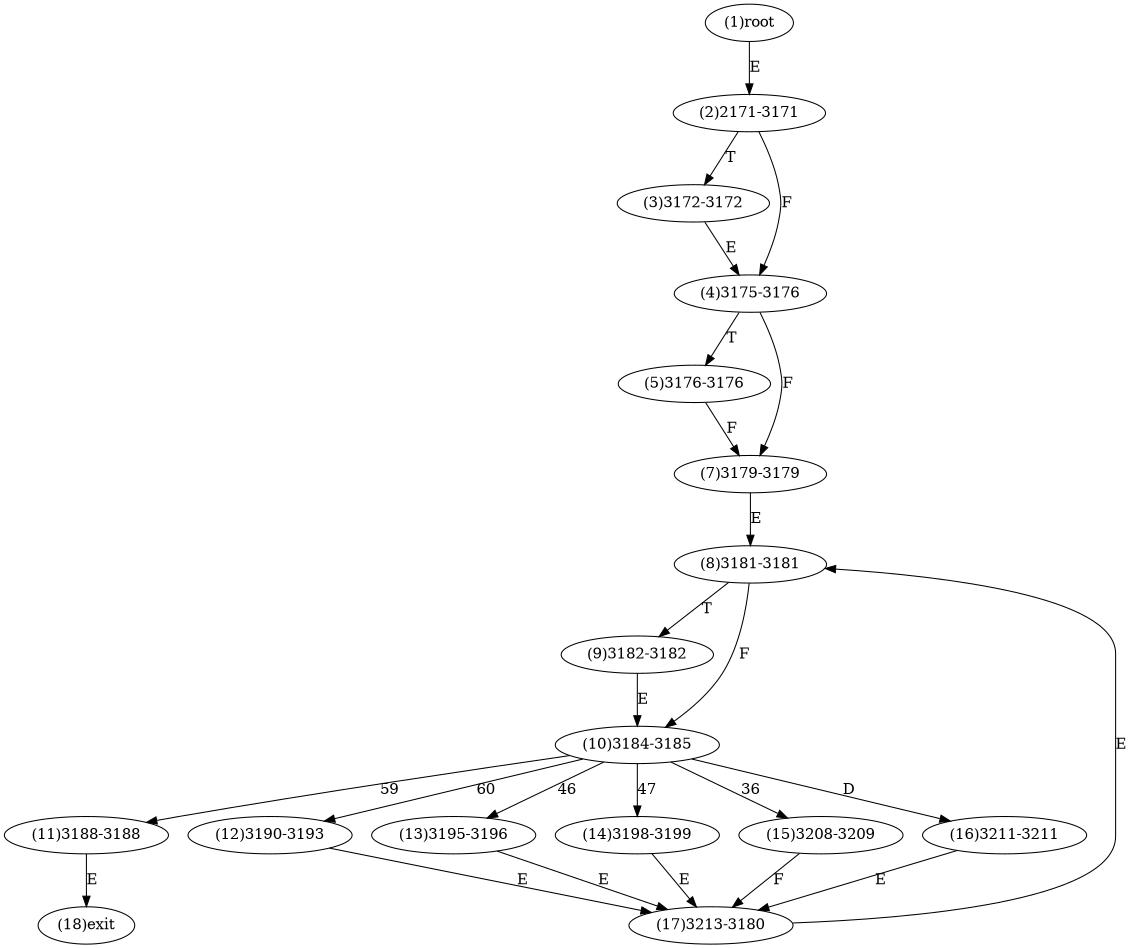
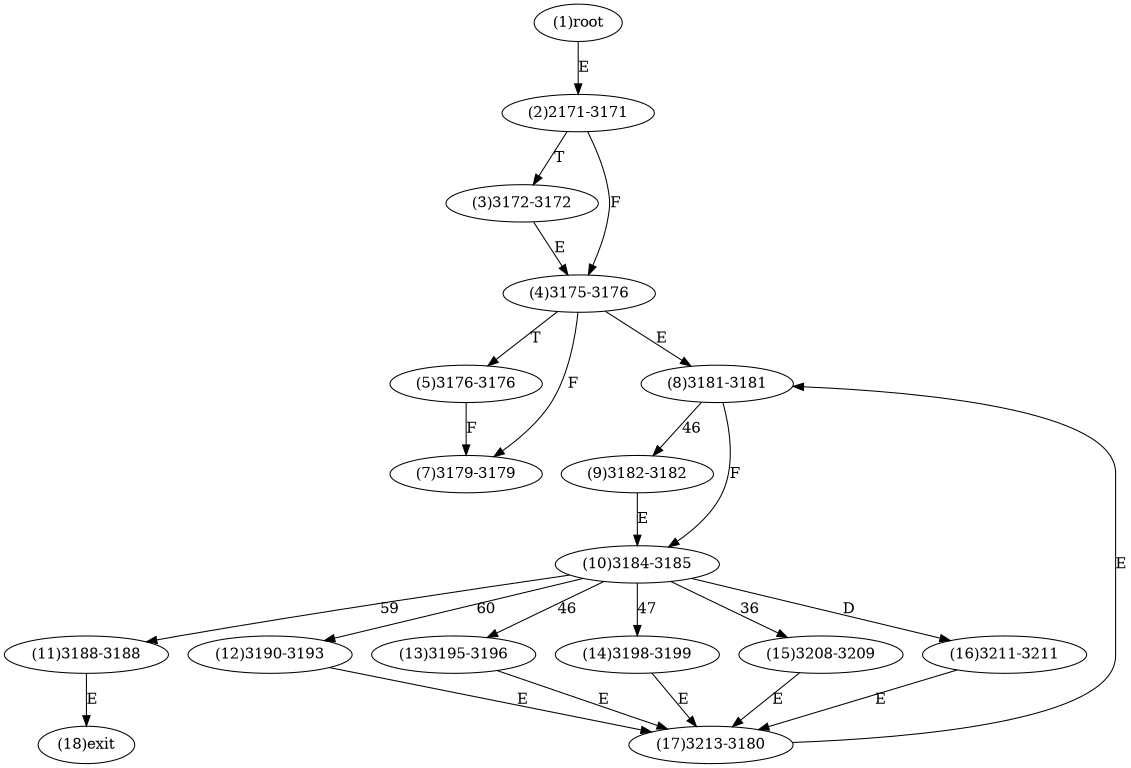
edge "(7)3179-3179" -> "(8)3181-3181": now "(4)3175-3176" -> "(8)3181-3181"
edge "(8)3181-3181" -> "(9)3182-3182": label "T" -> "46"
edge "(15)3208-3209" -> "(17)3213-3180": label "F" -> "E"
